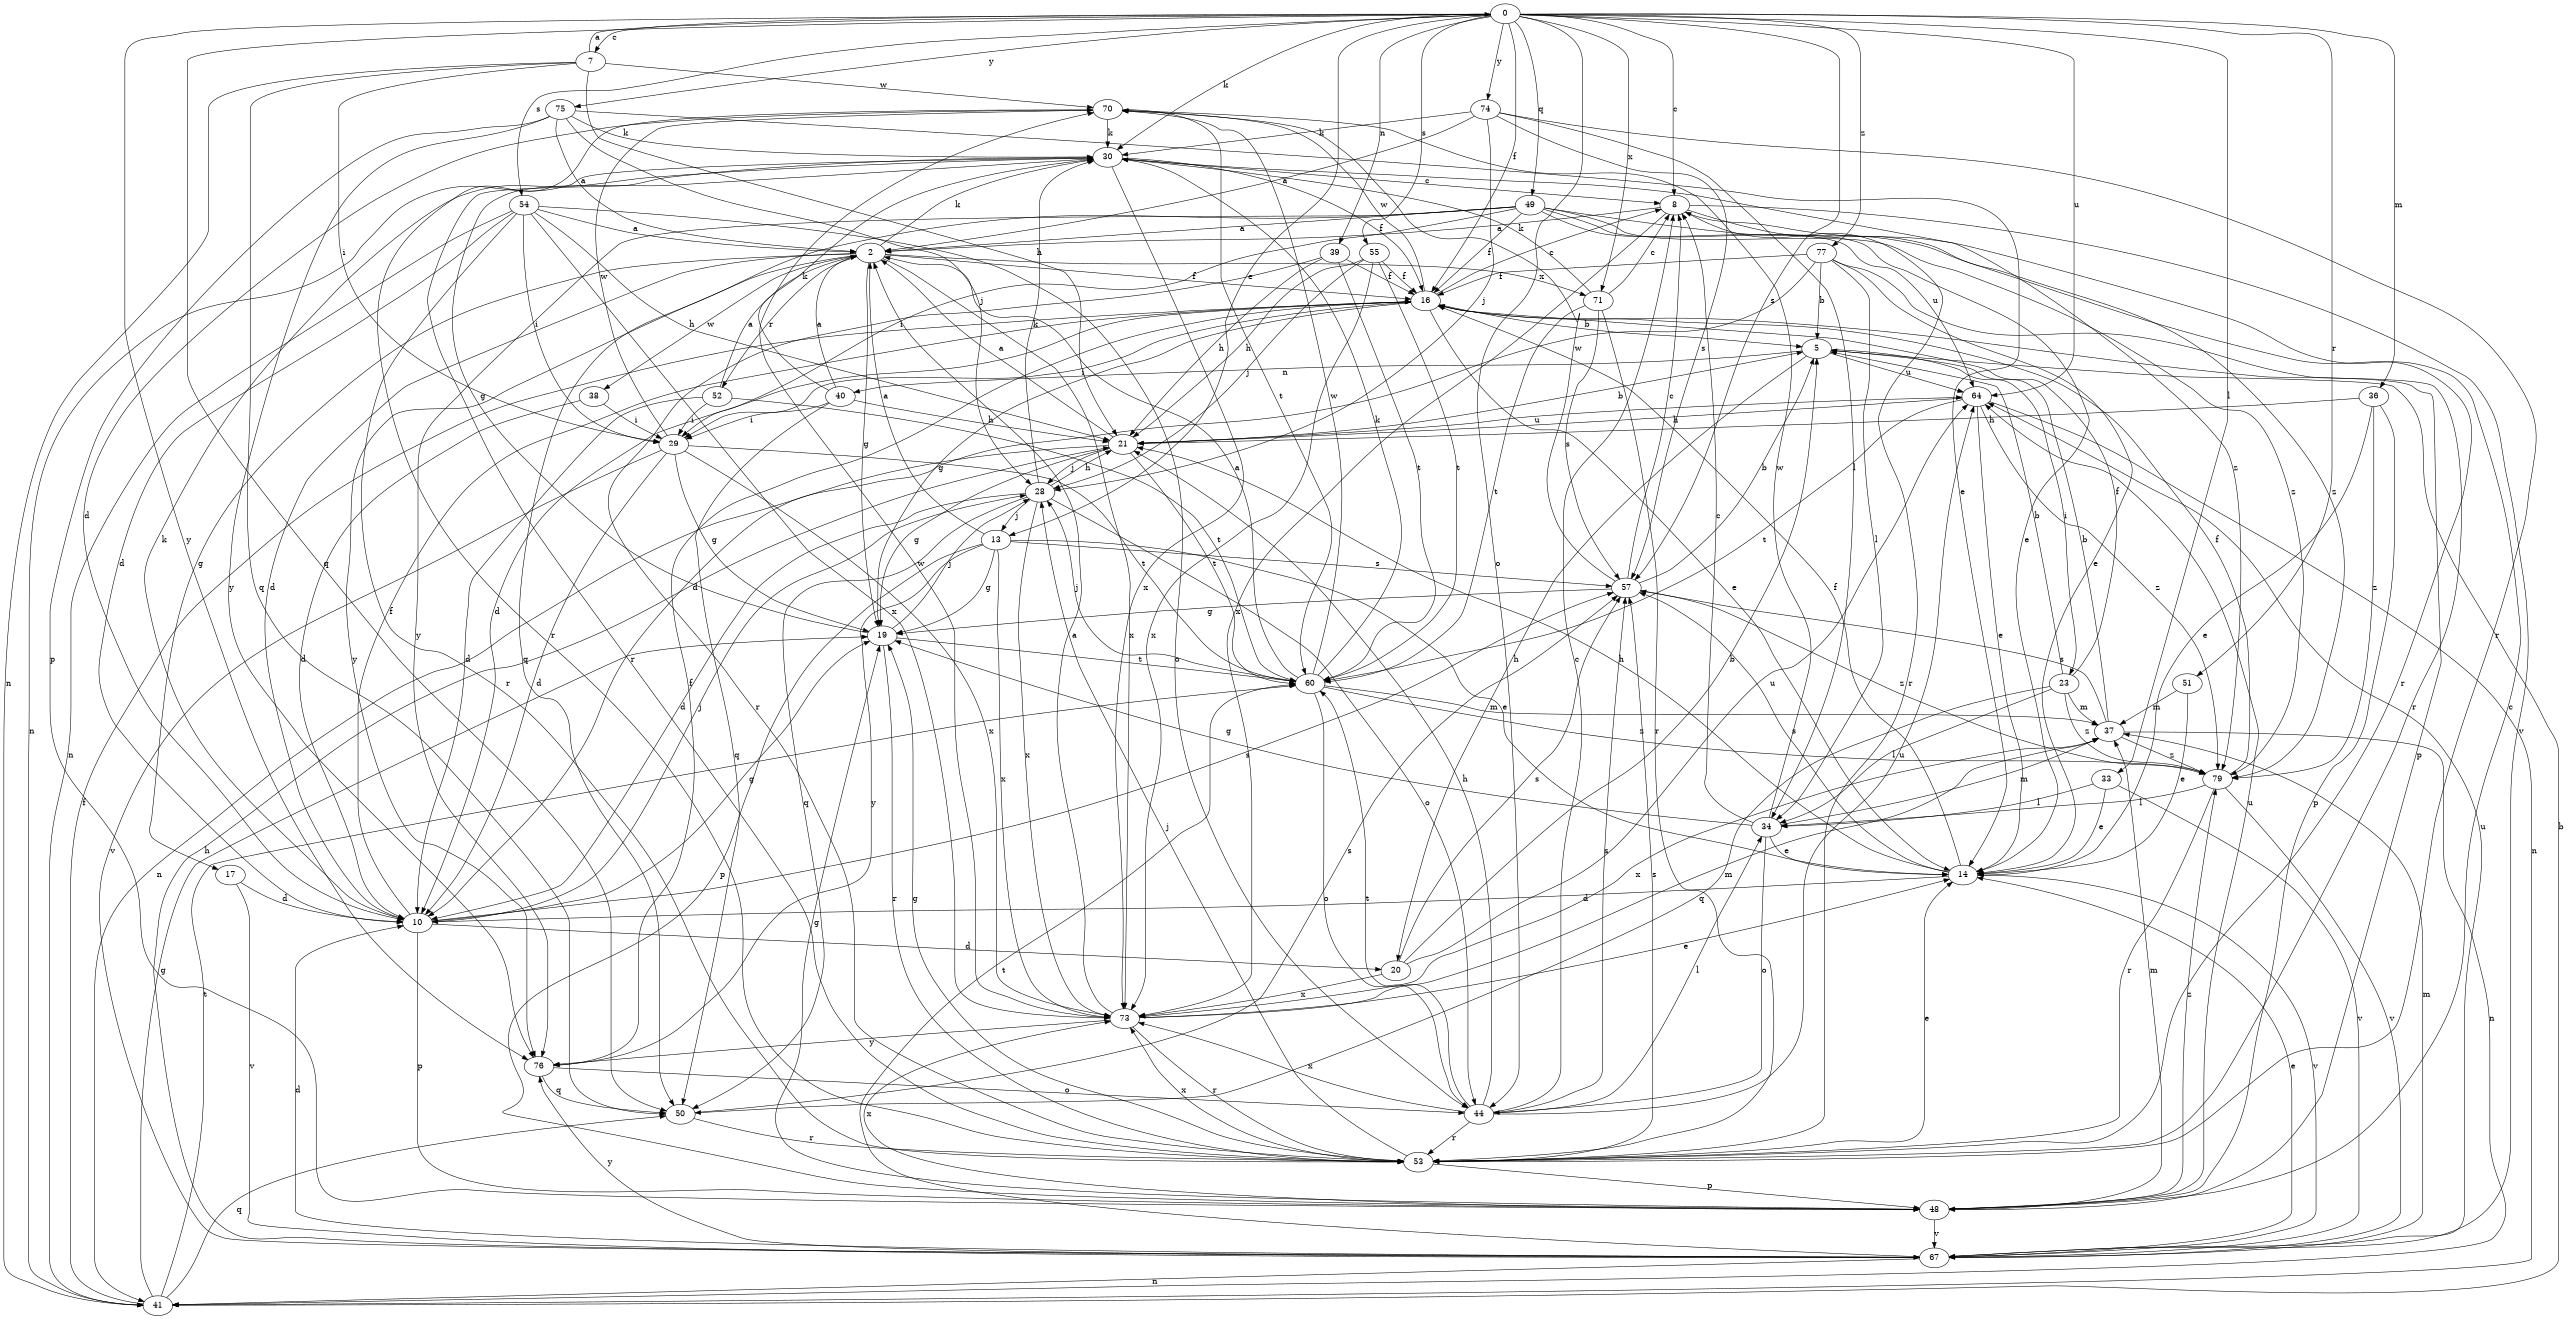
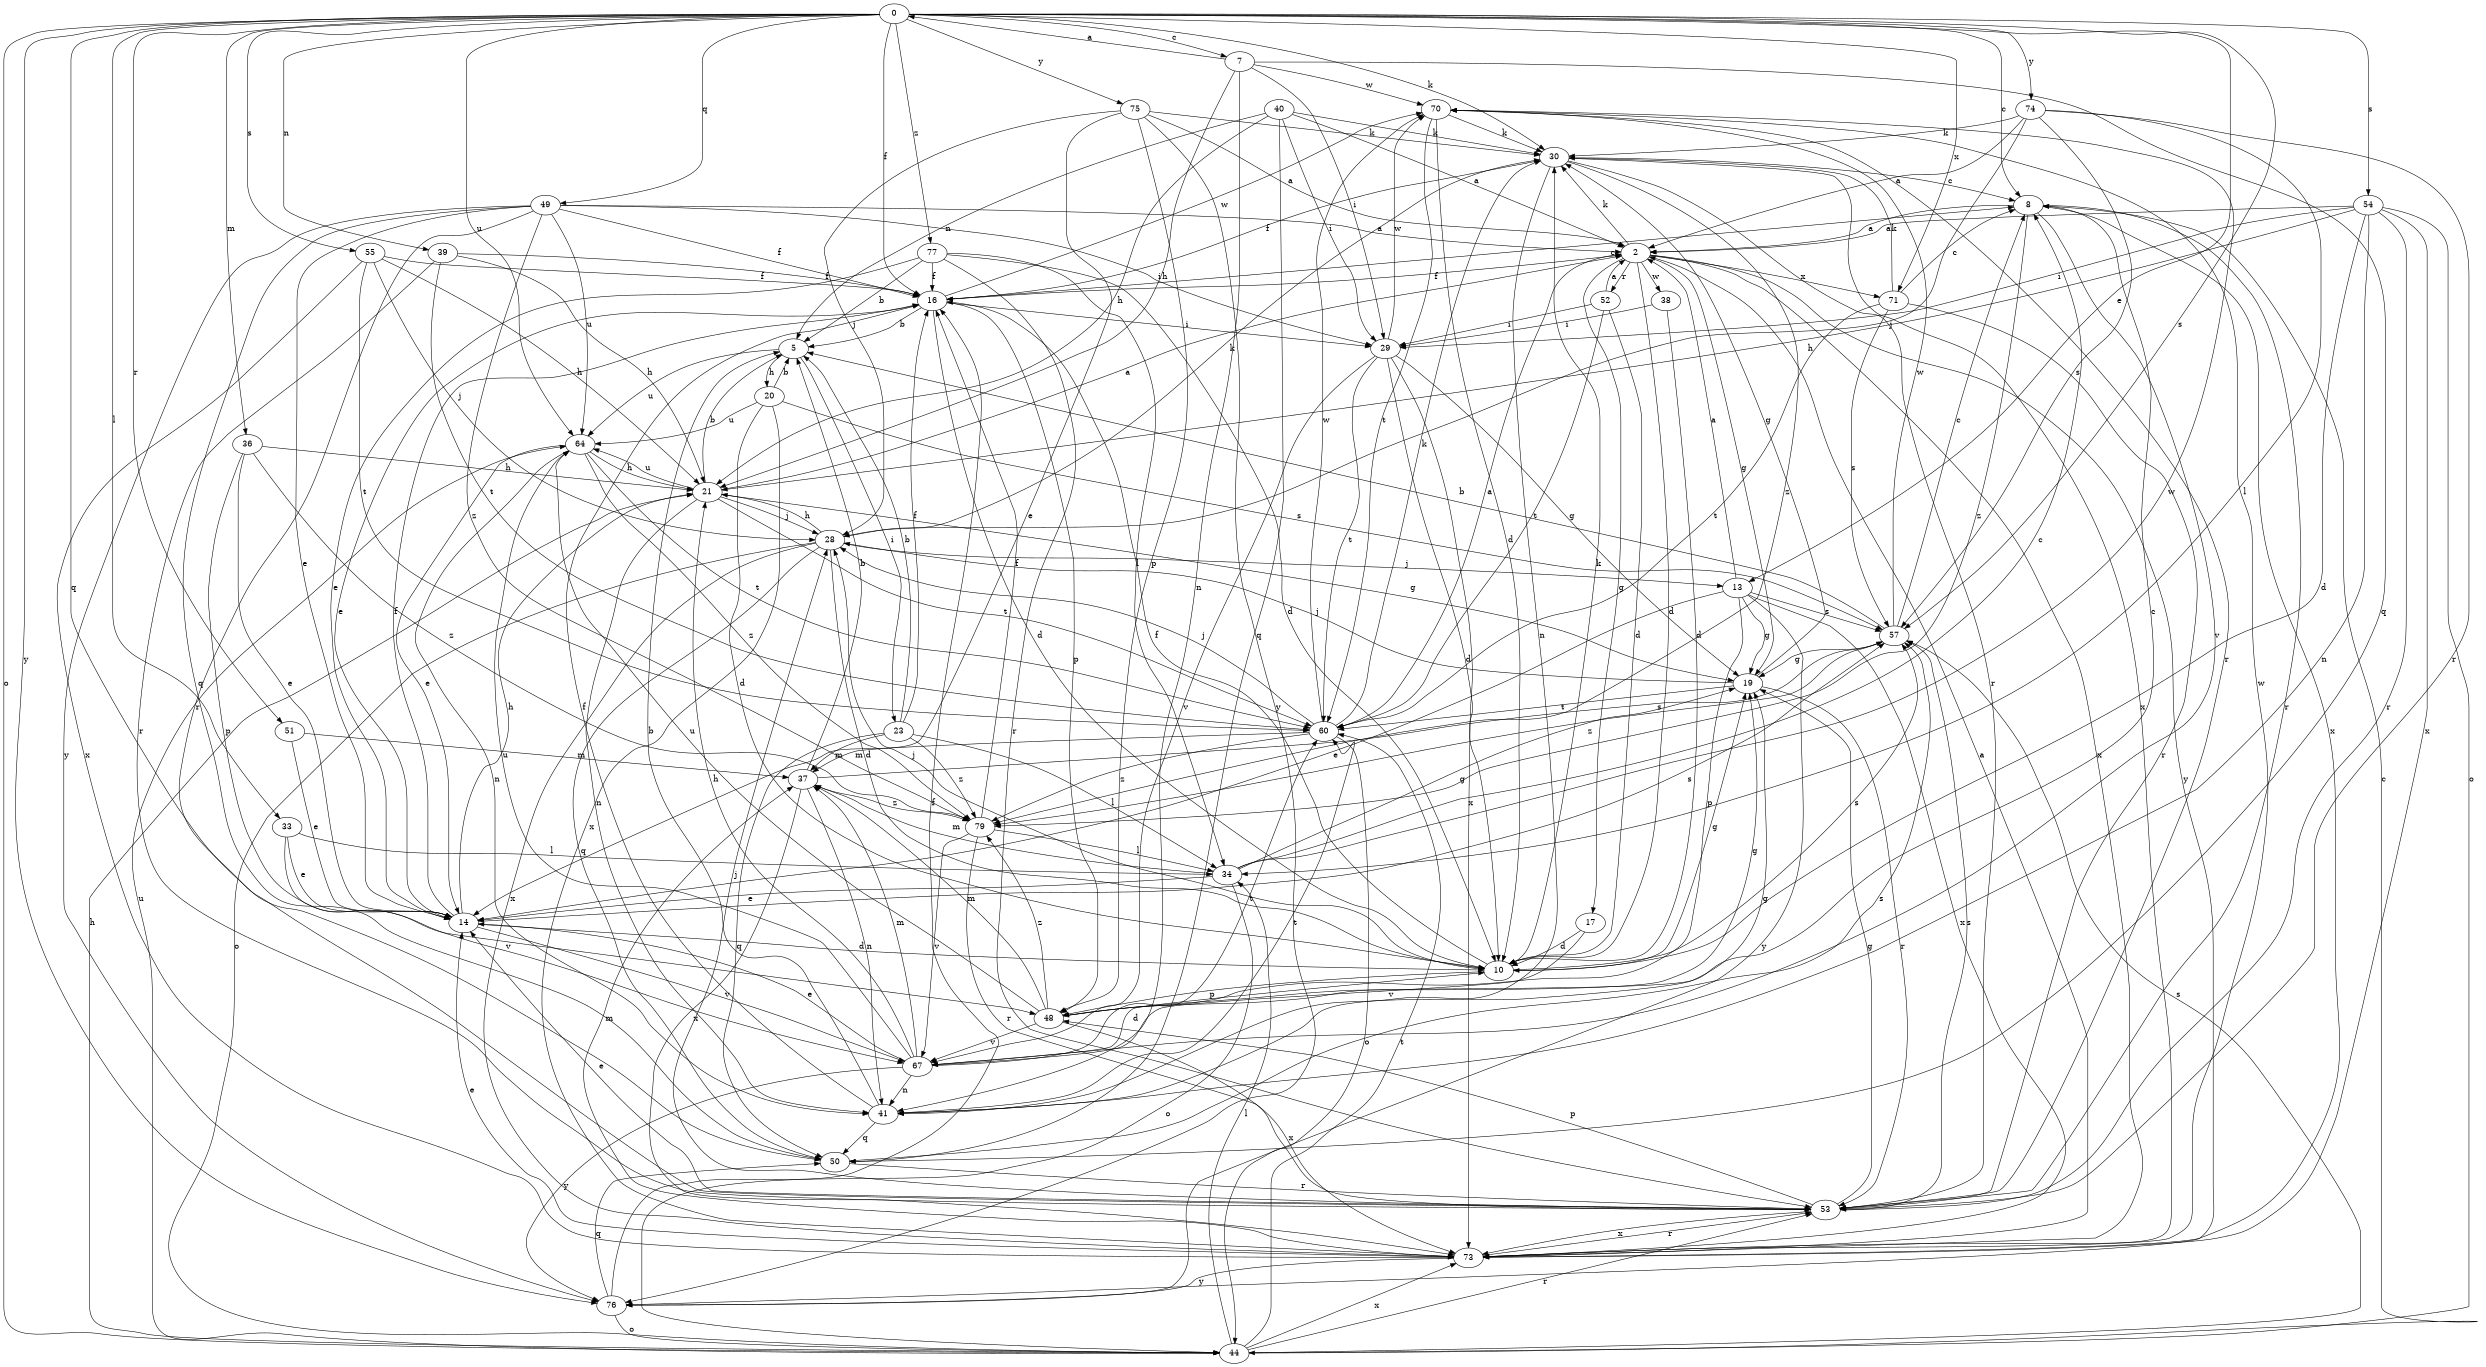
edge "5" -> "40": reversed
edge "16" -> "19": removed, label "g"
edge "10" -> "20": reversed
